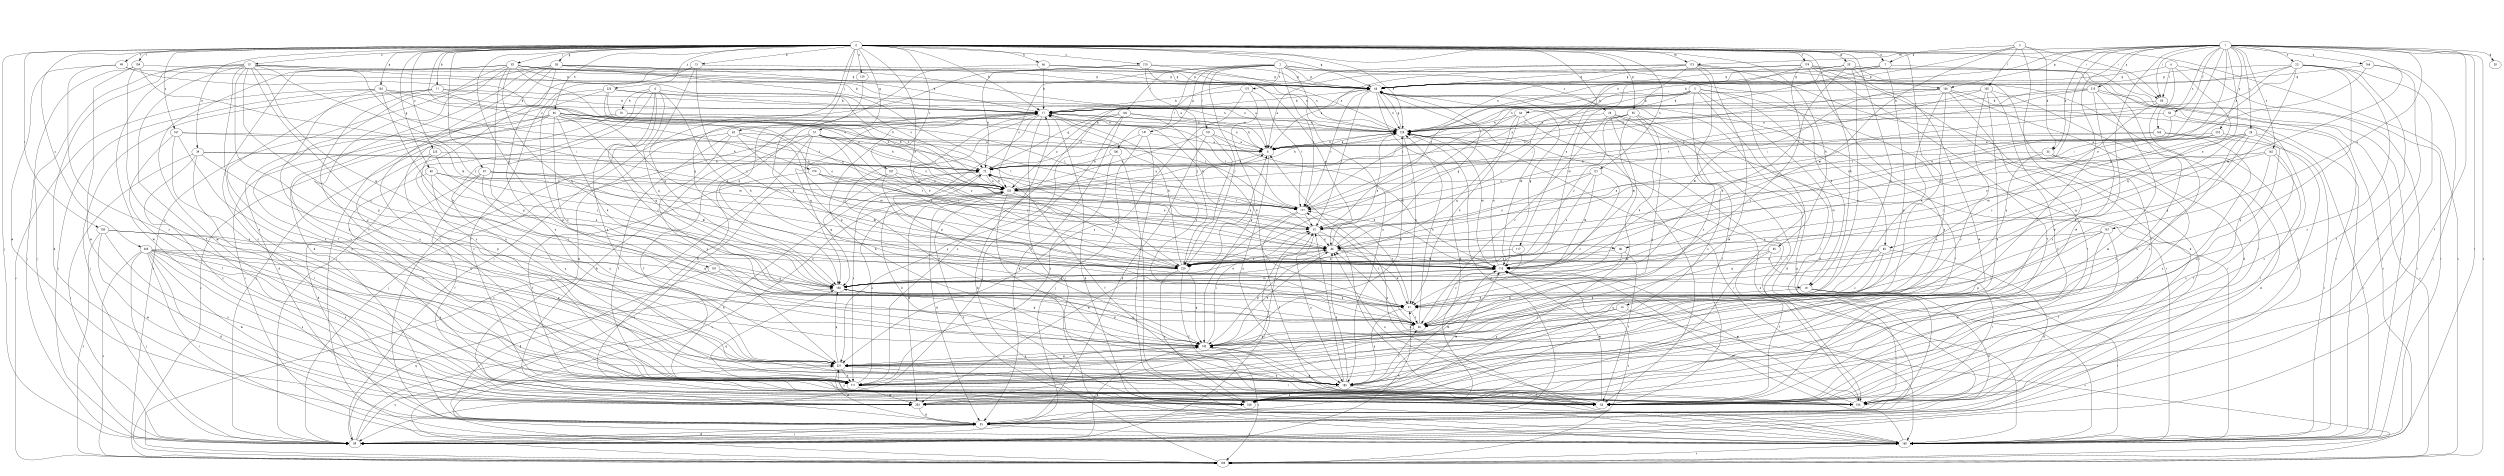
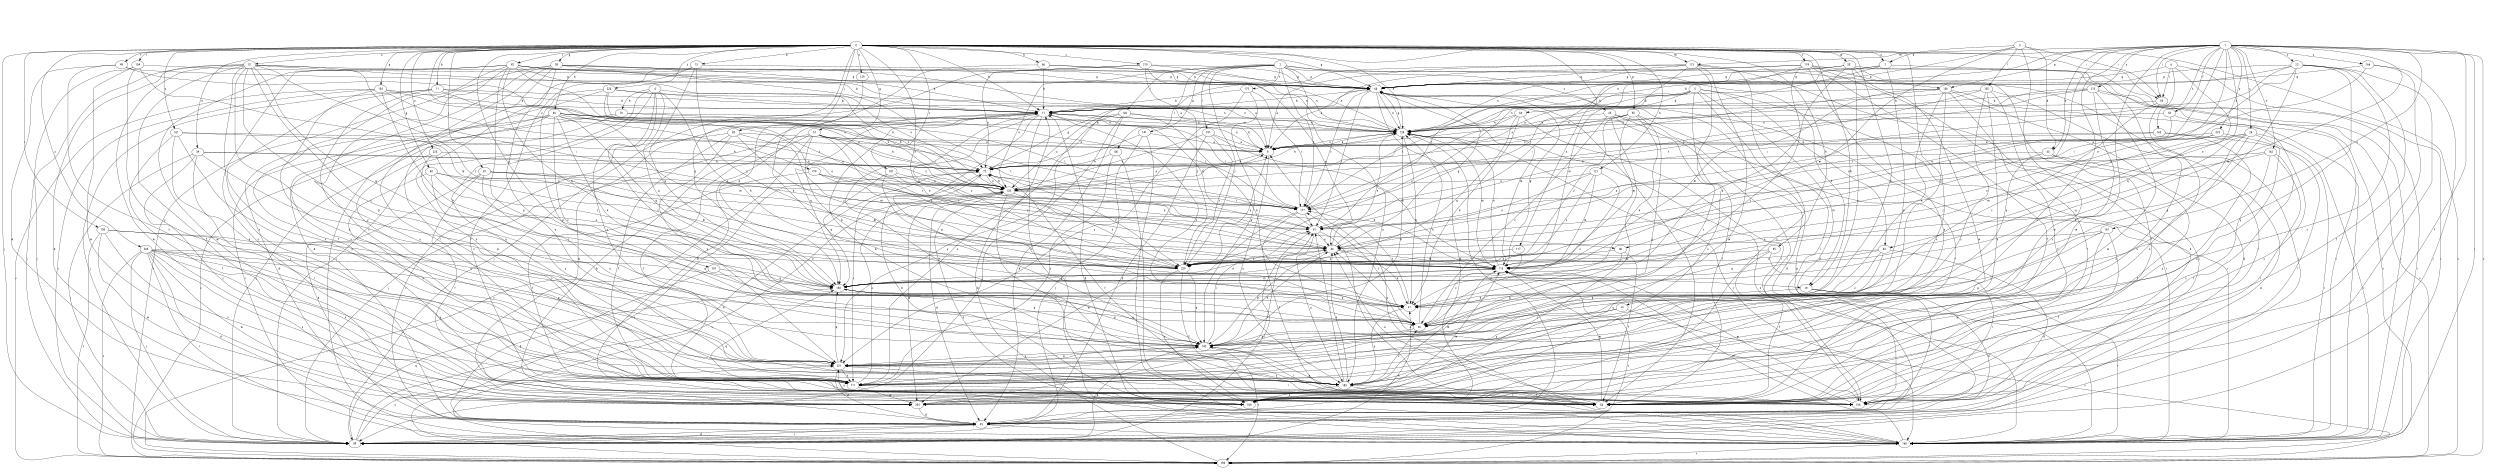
node "28": removed
edge "229" -> "17": removed, label "b"
edge "97" -> "26": removed, label "c"
